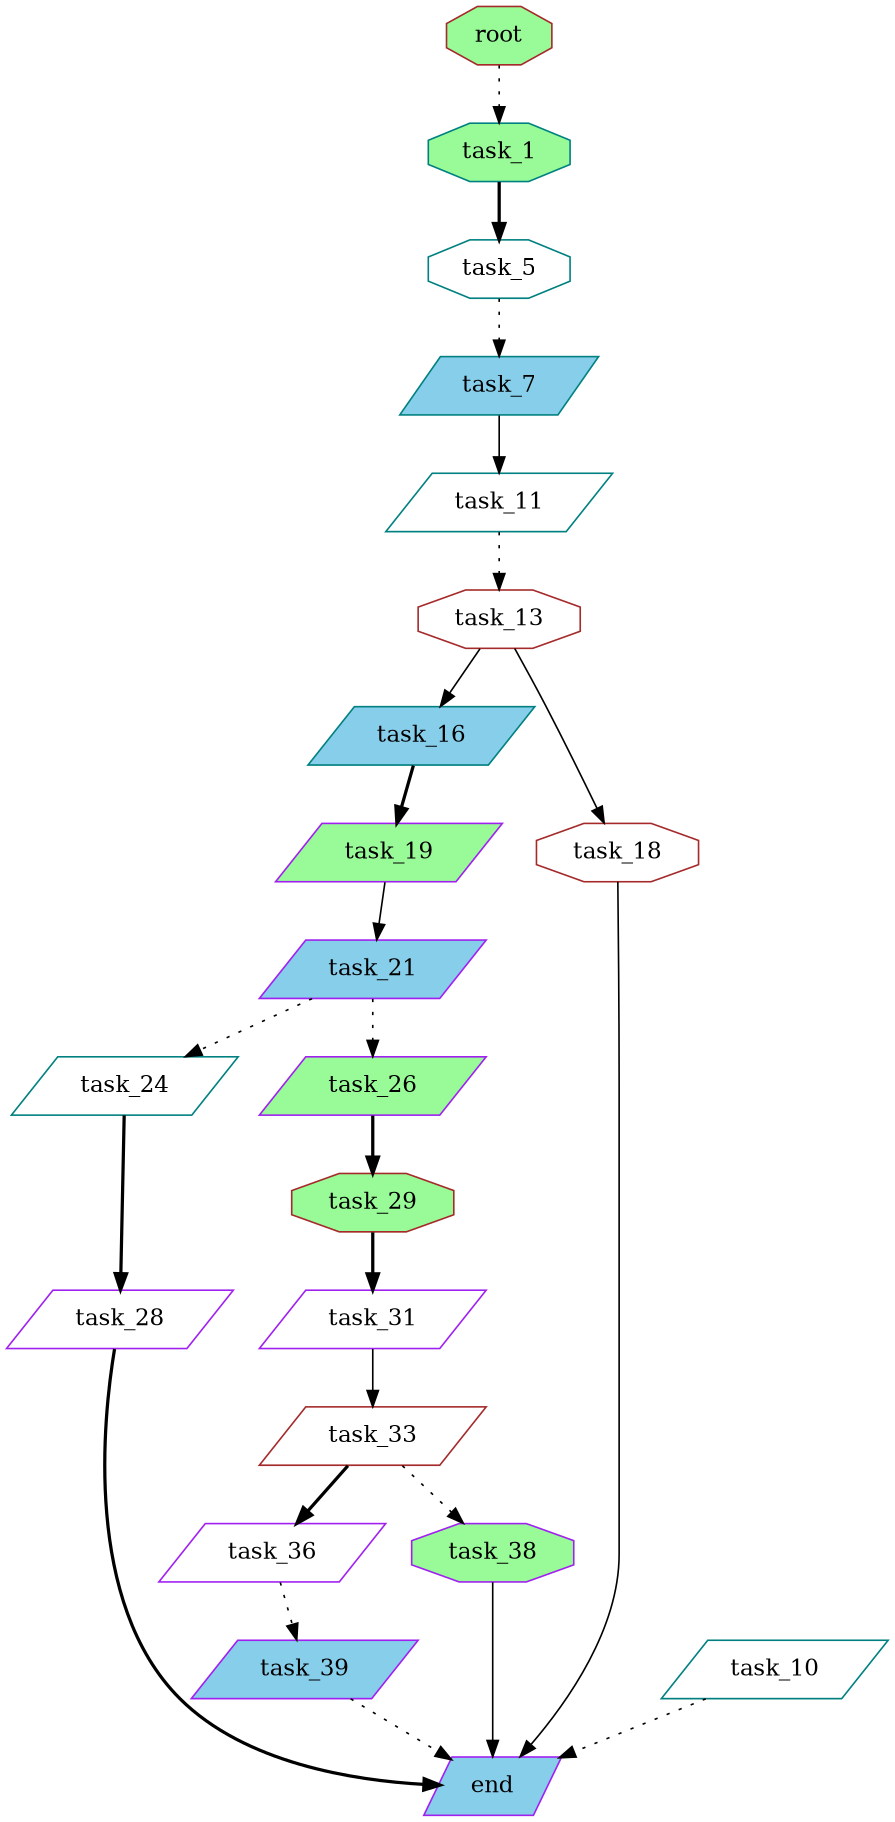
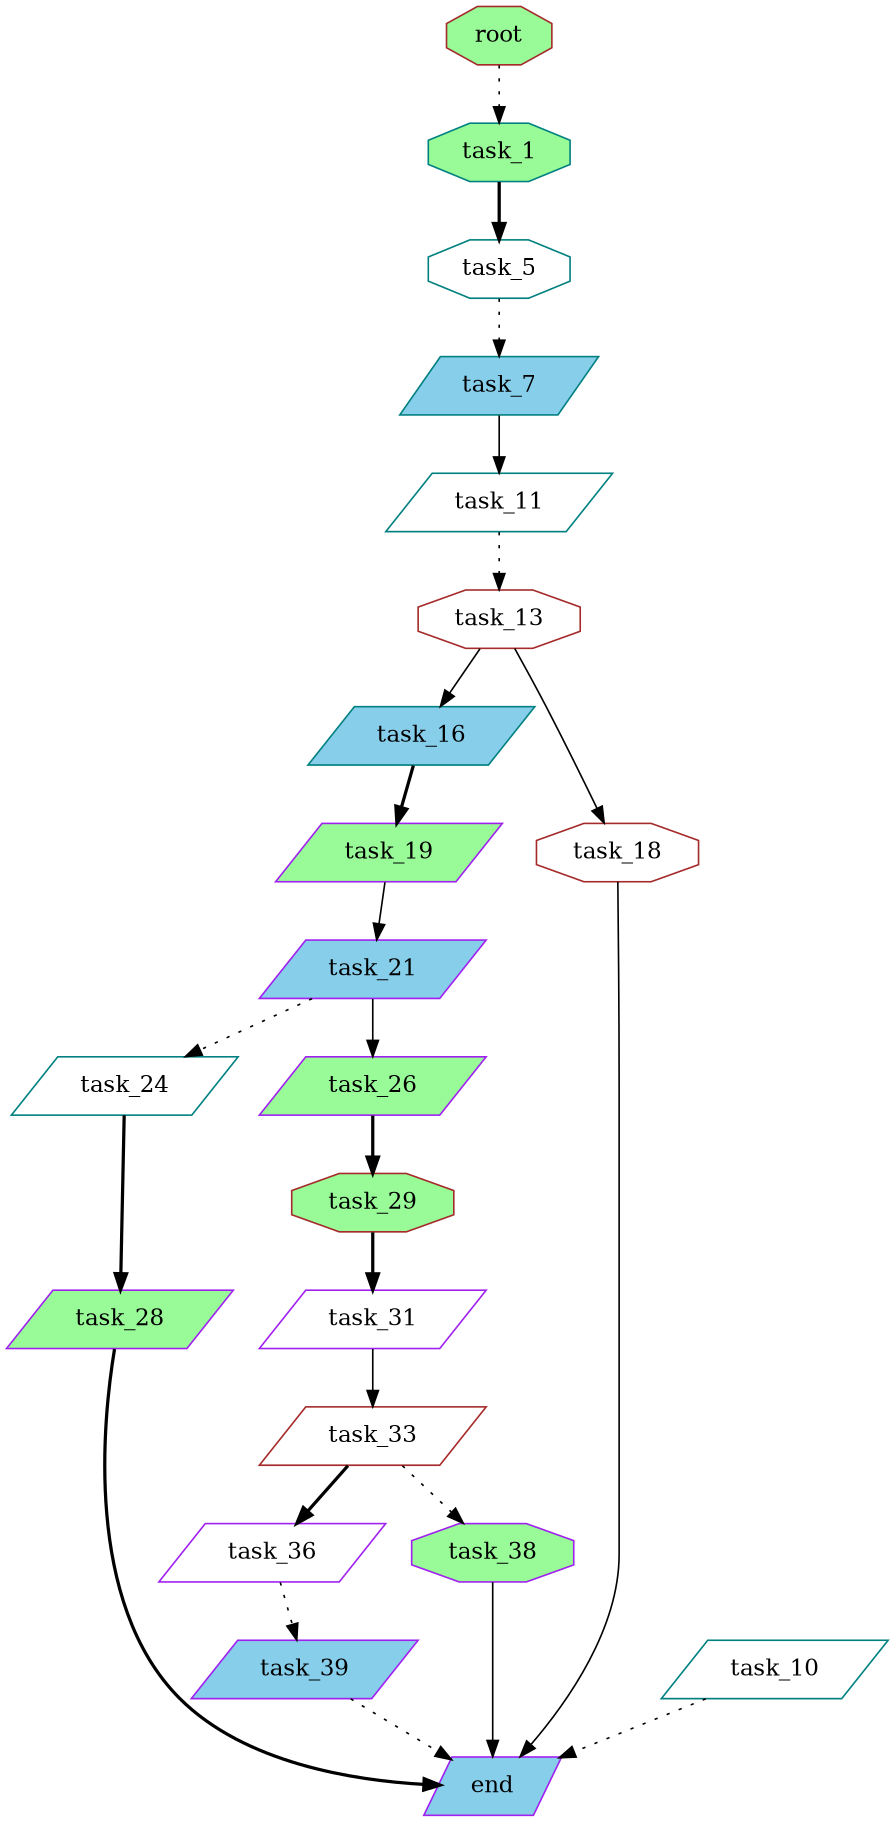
edge "task_21" -> "task_26": style dotted -> solid
node "task_28": fillcolor white -> palegreen
